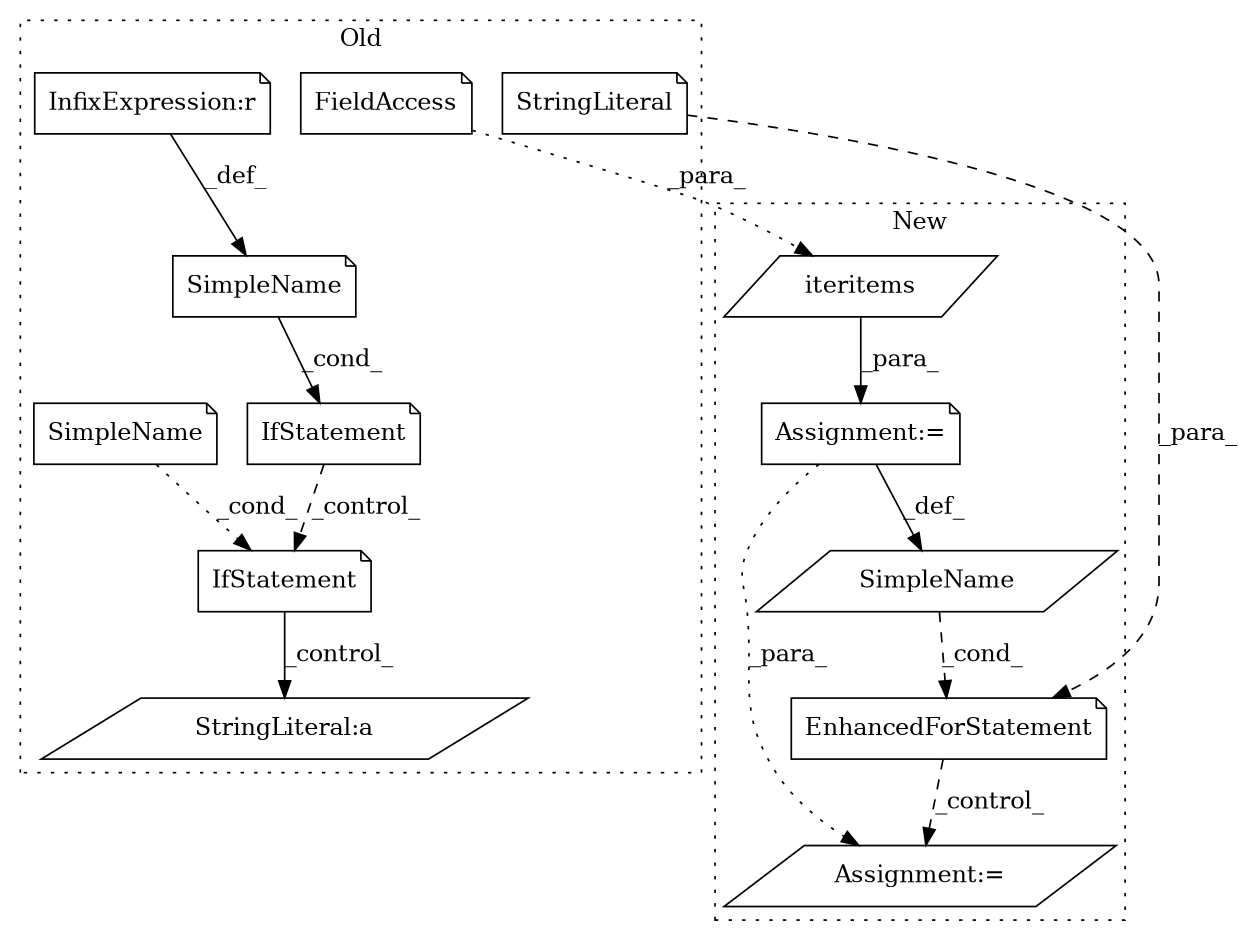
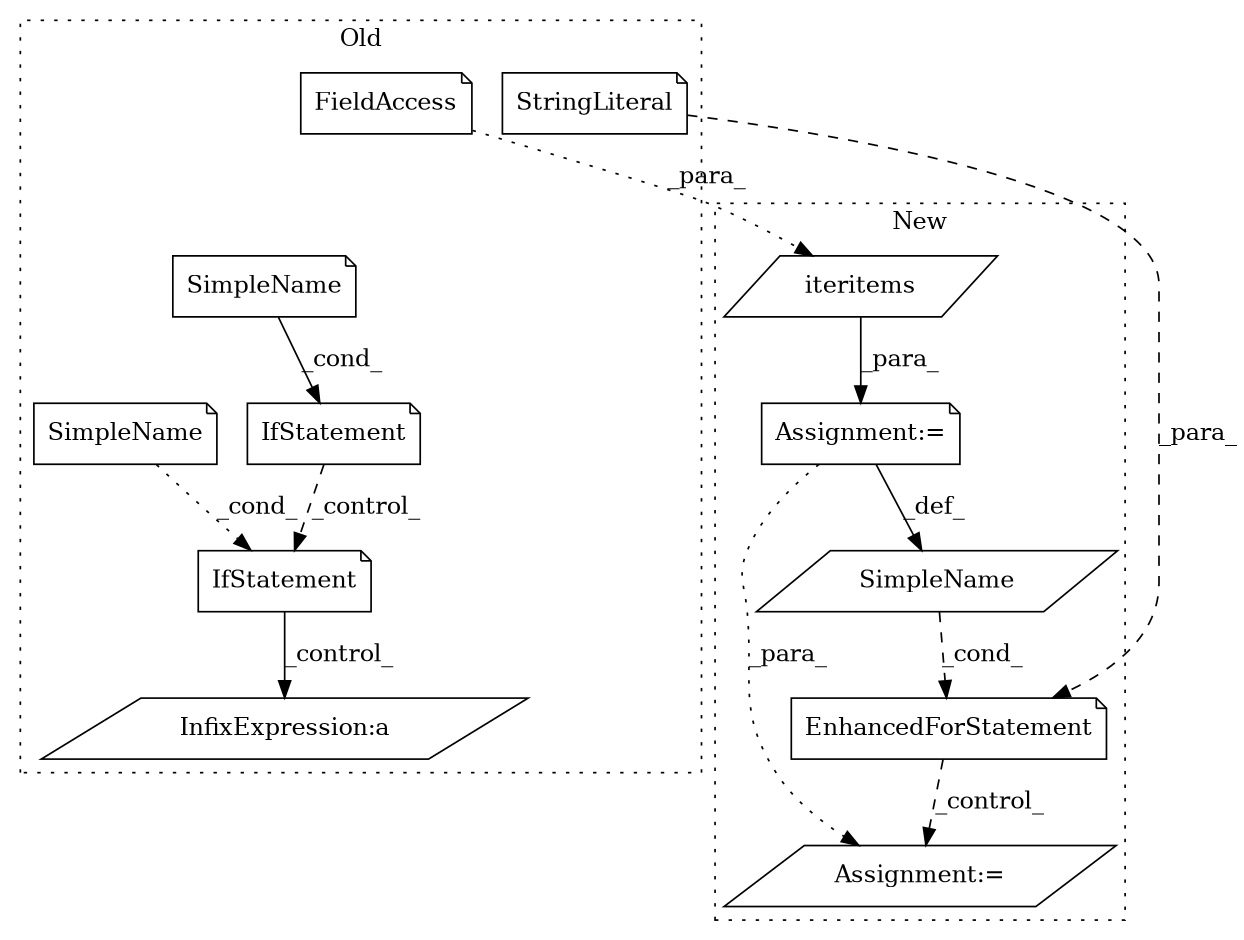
node "InfixExpression:r": removed
node "StringLiteral:a": label "StringLiteral:a" -> "InfixExpression:a"
